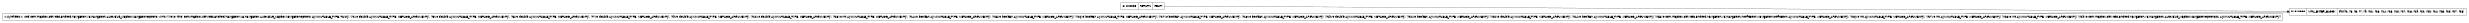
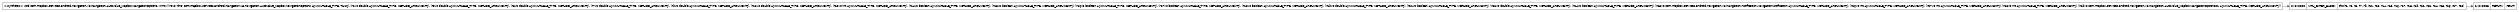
edge "1: 0x0003" -> "0: 0x0000": reversed
